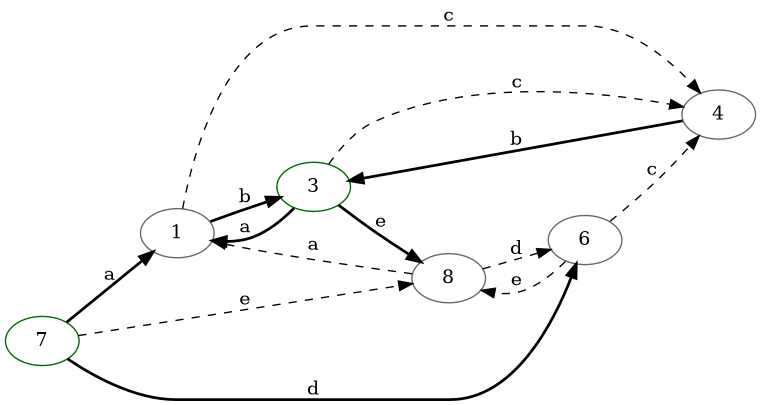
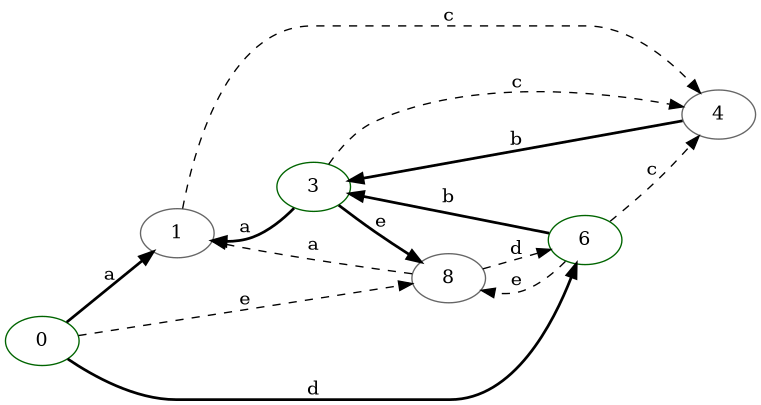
edge "1" -> "3": now "6" -> "3"
node "6": color gray40 -> darkgreen
node "7": label "7" -> "0"
